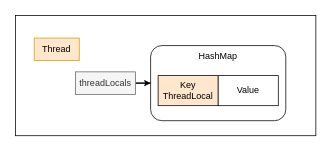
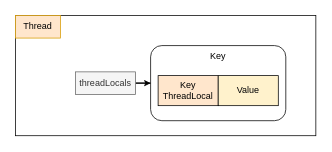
node "Thread": moved (57, 49) -> (38, 27)
node "HashMap": label "HashMap" -> "Key"
node "Value": fillcolor #ffffff -> #fff2cc
